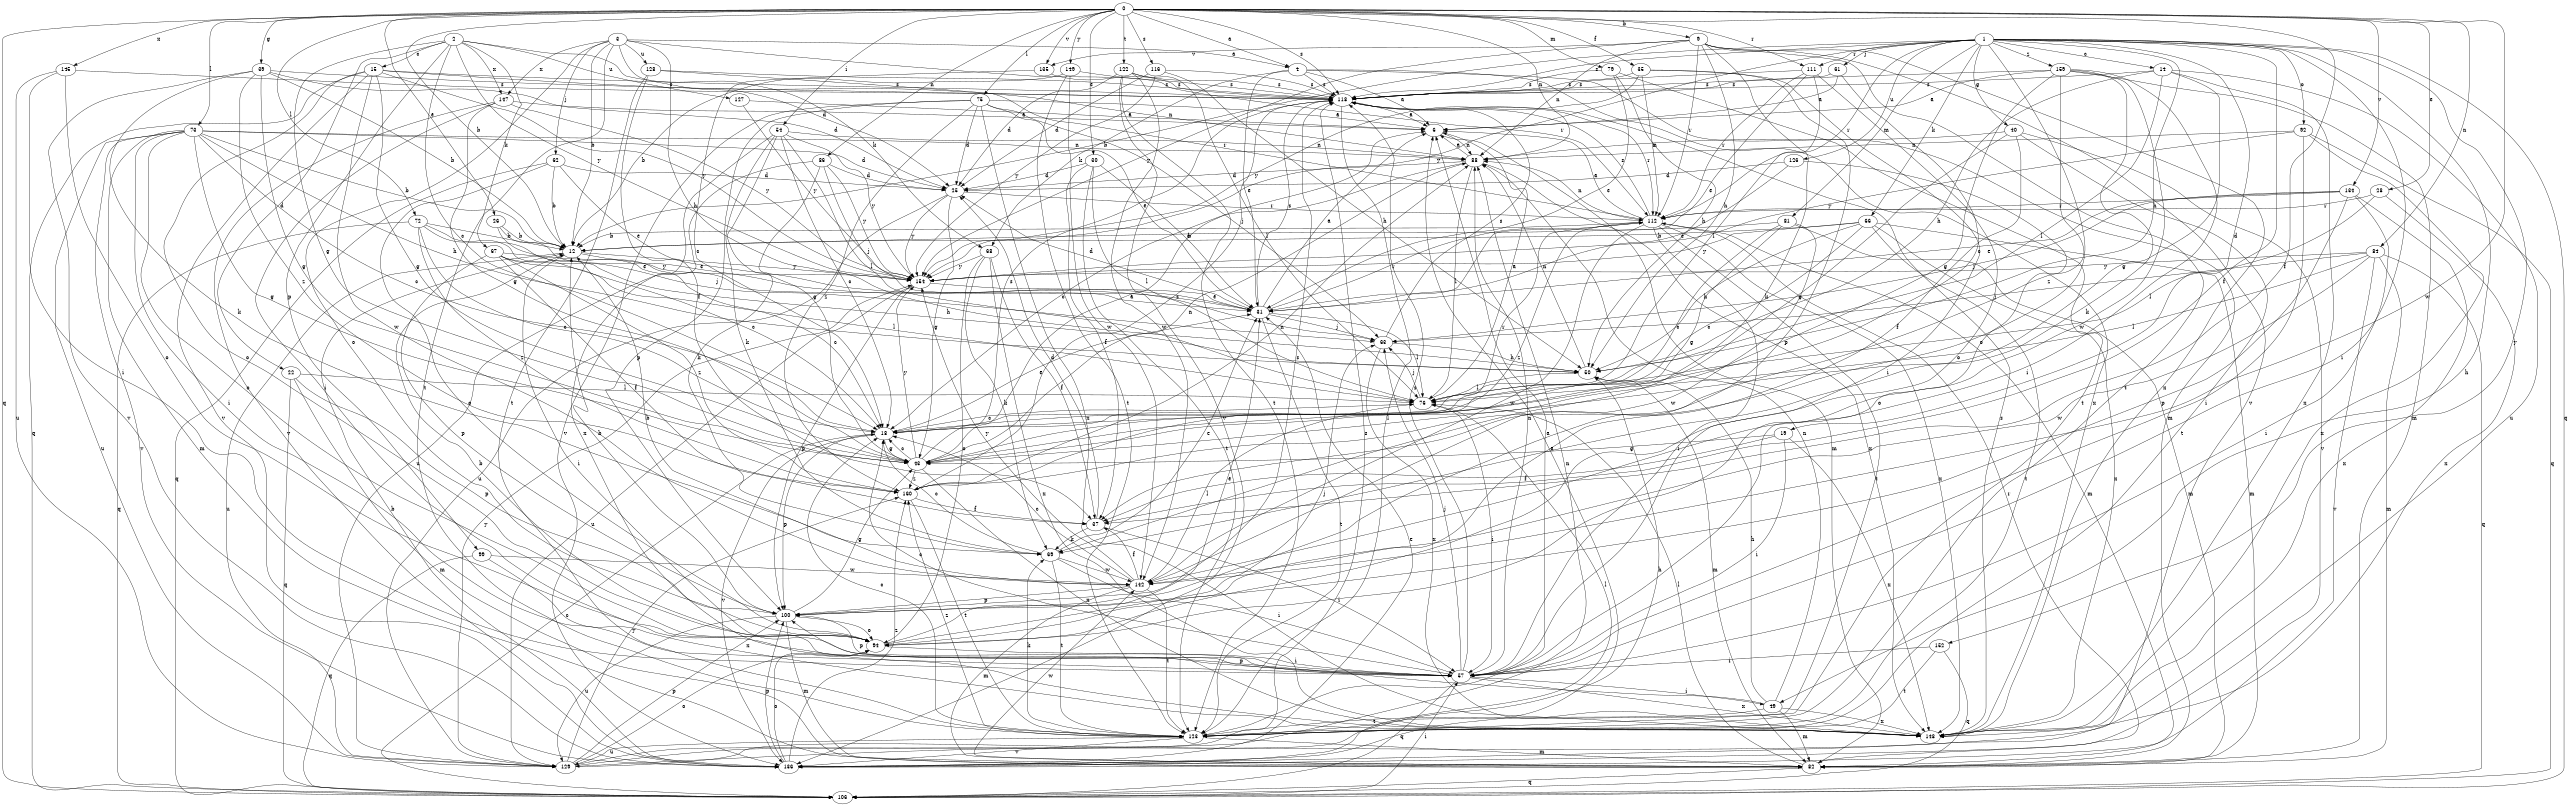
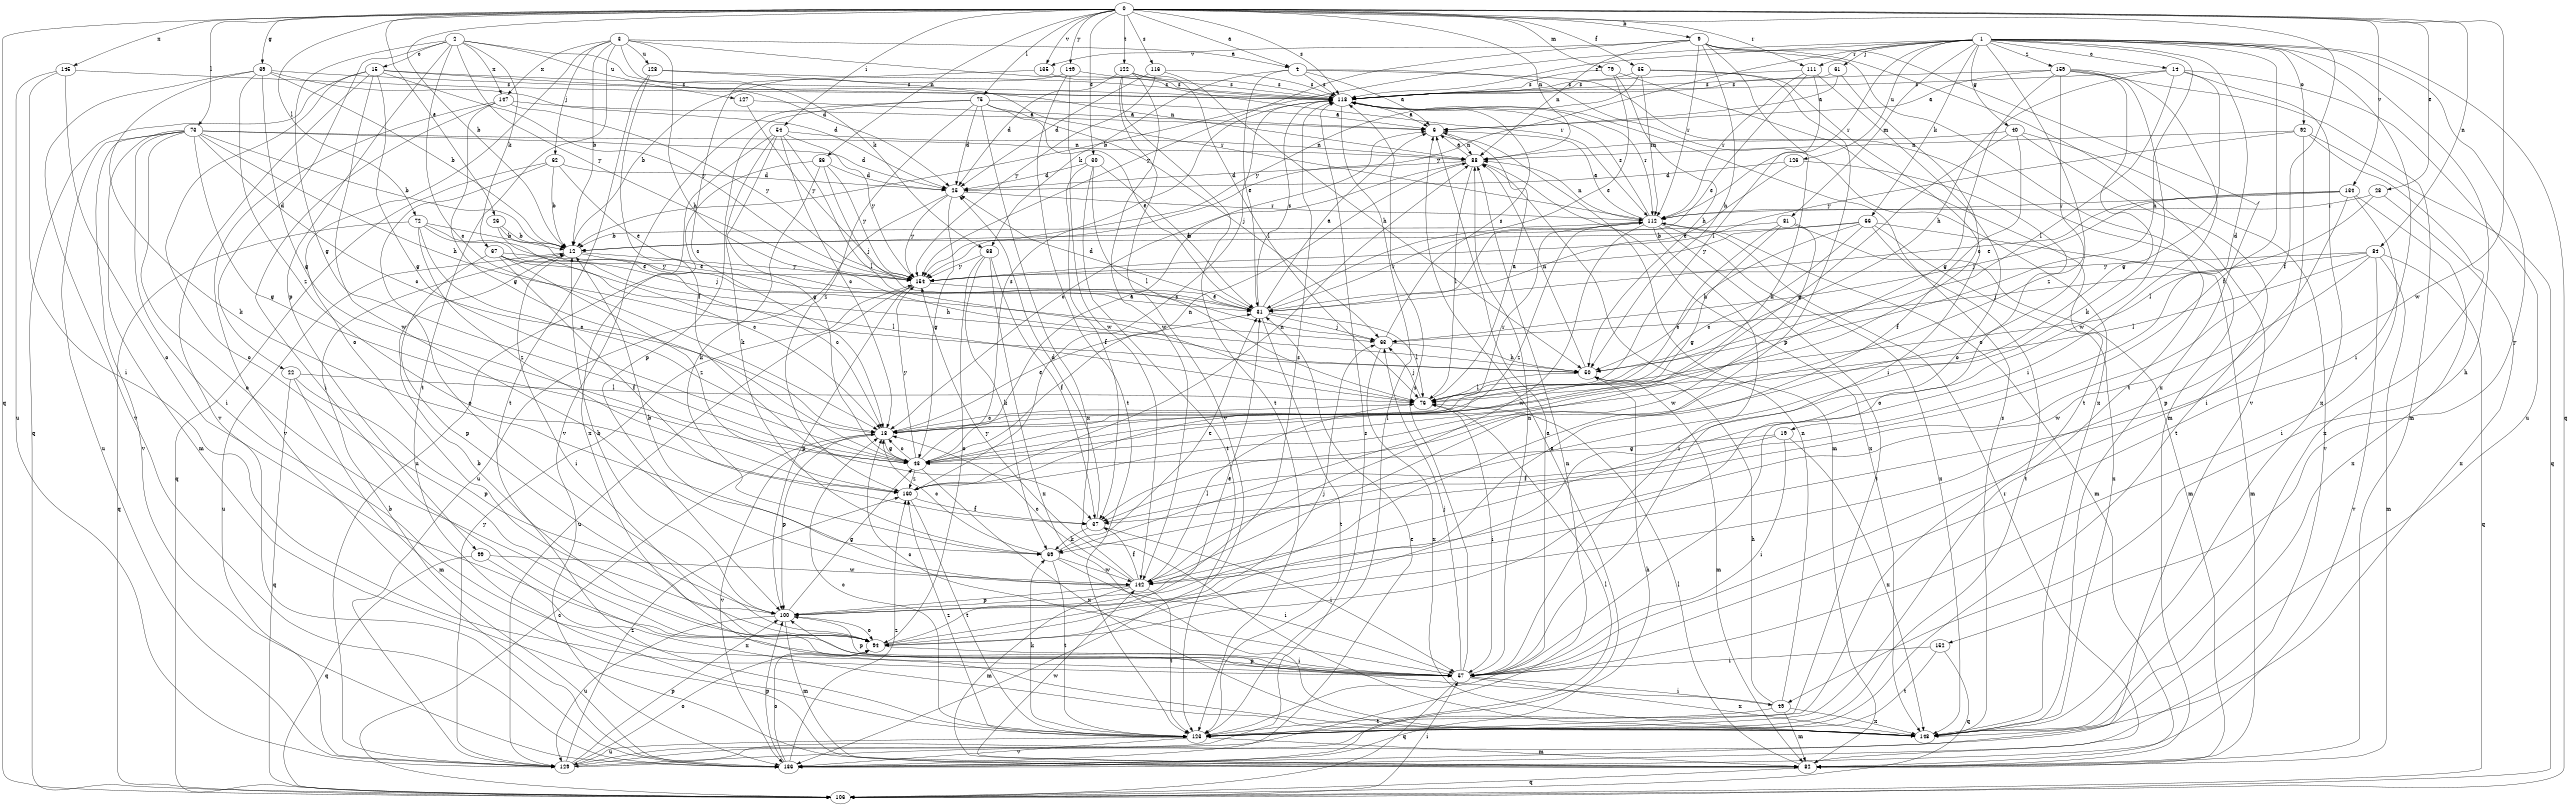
edge "129" -> "160": label "y" -> "z"
